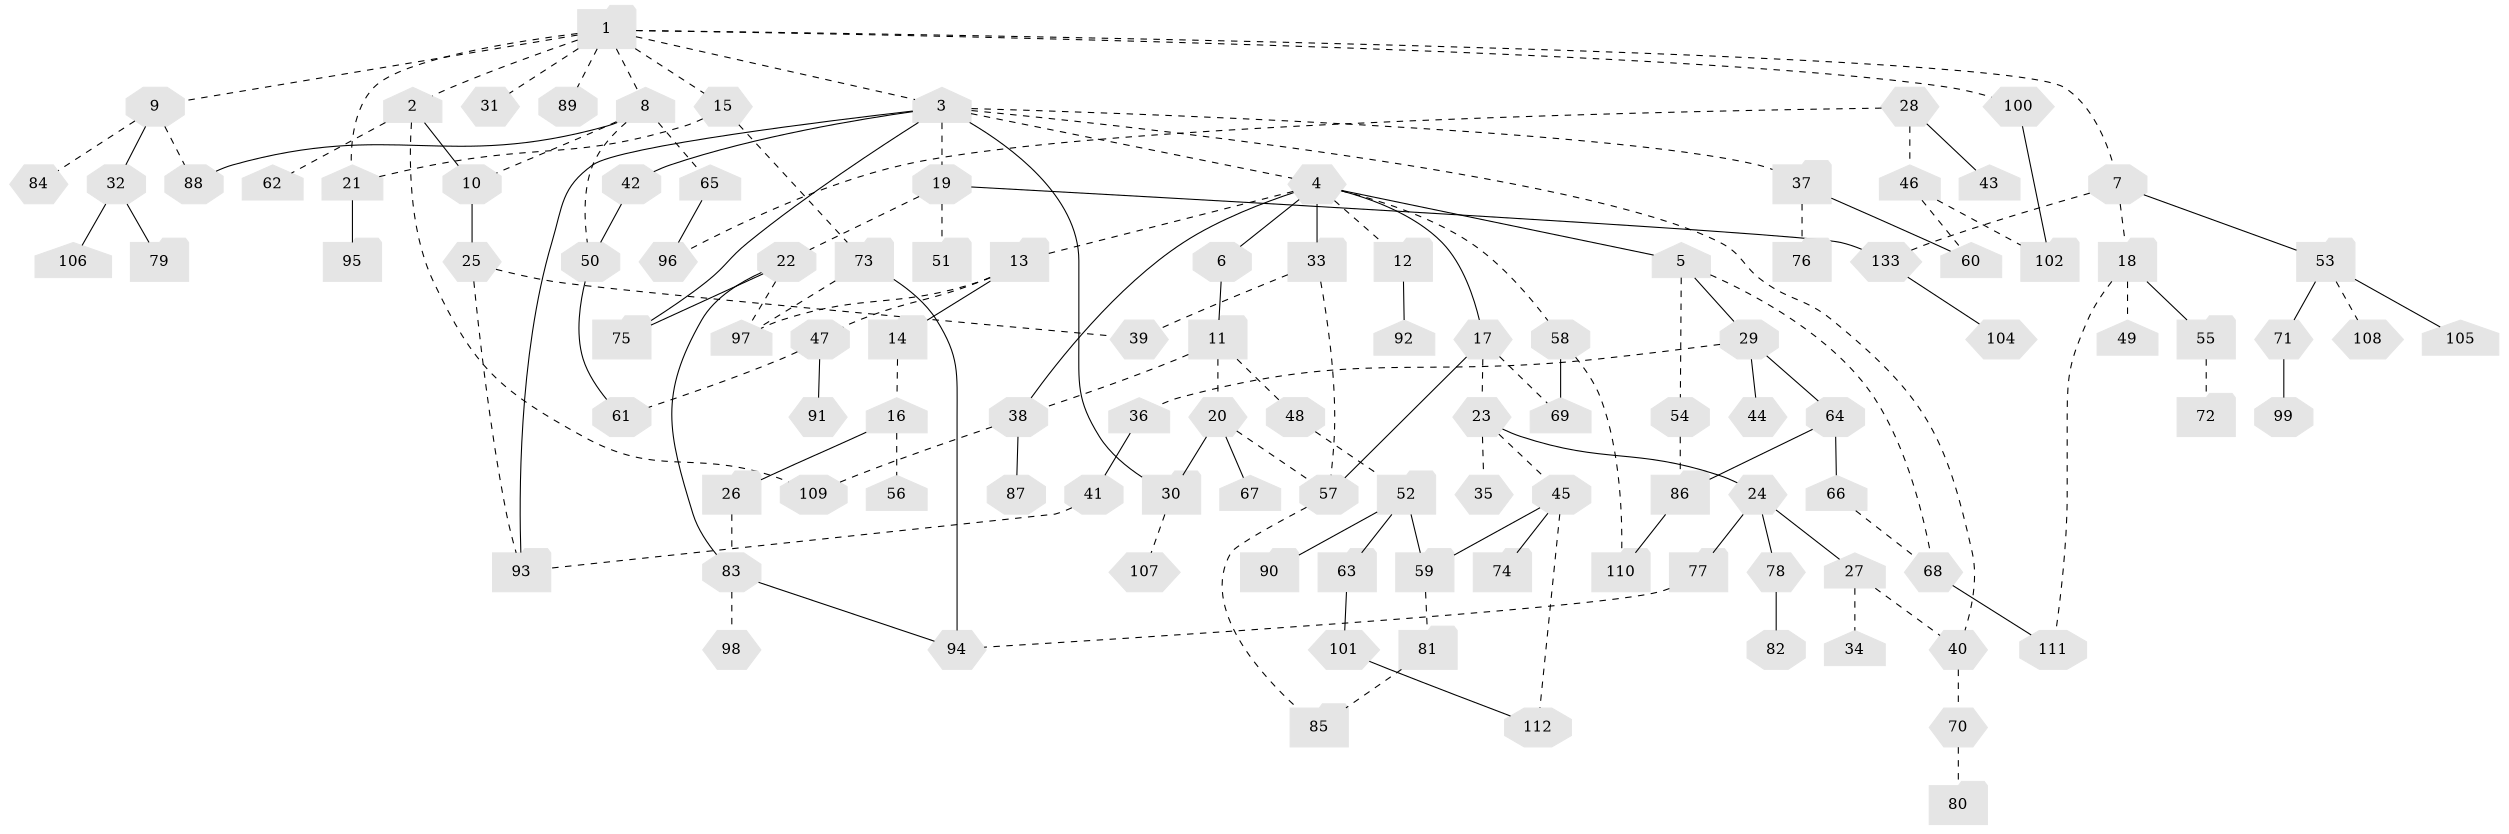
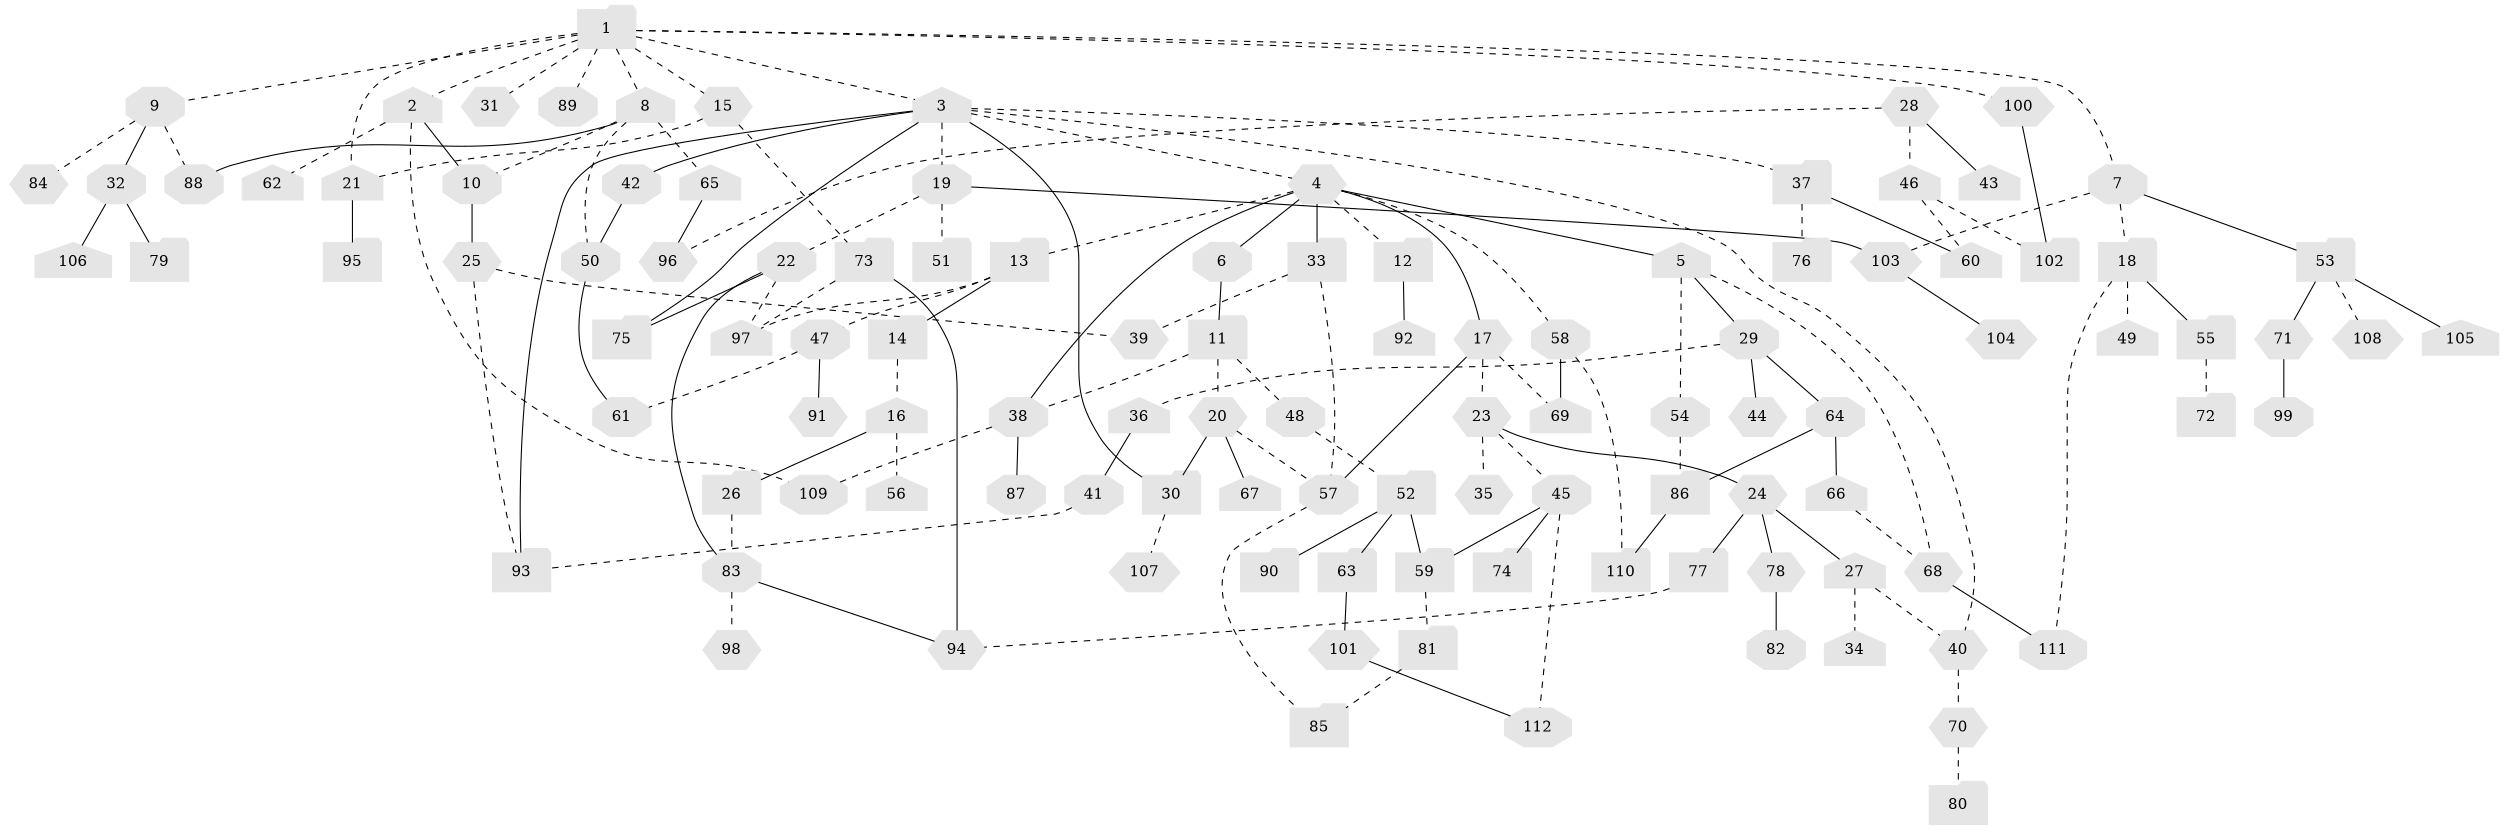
node "133": label "133" -> "103"
